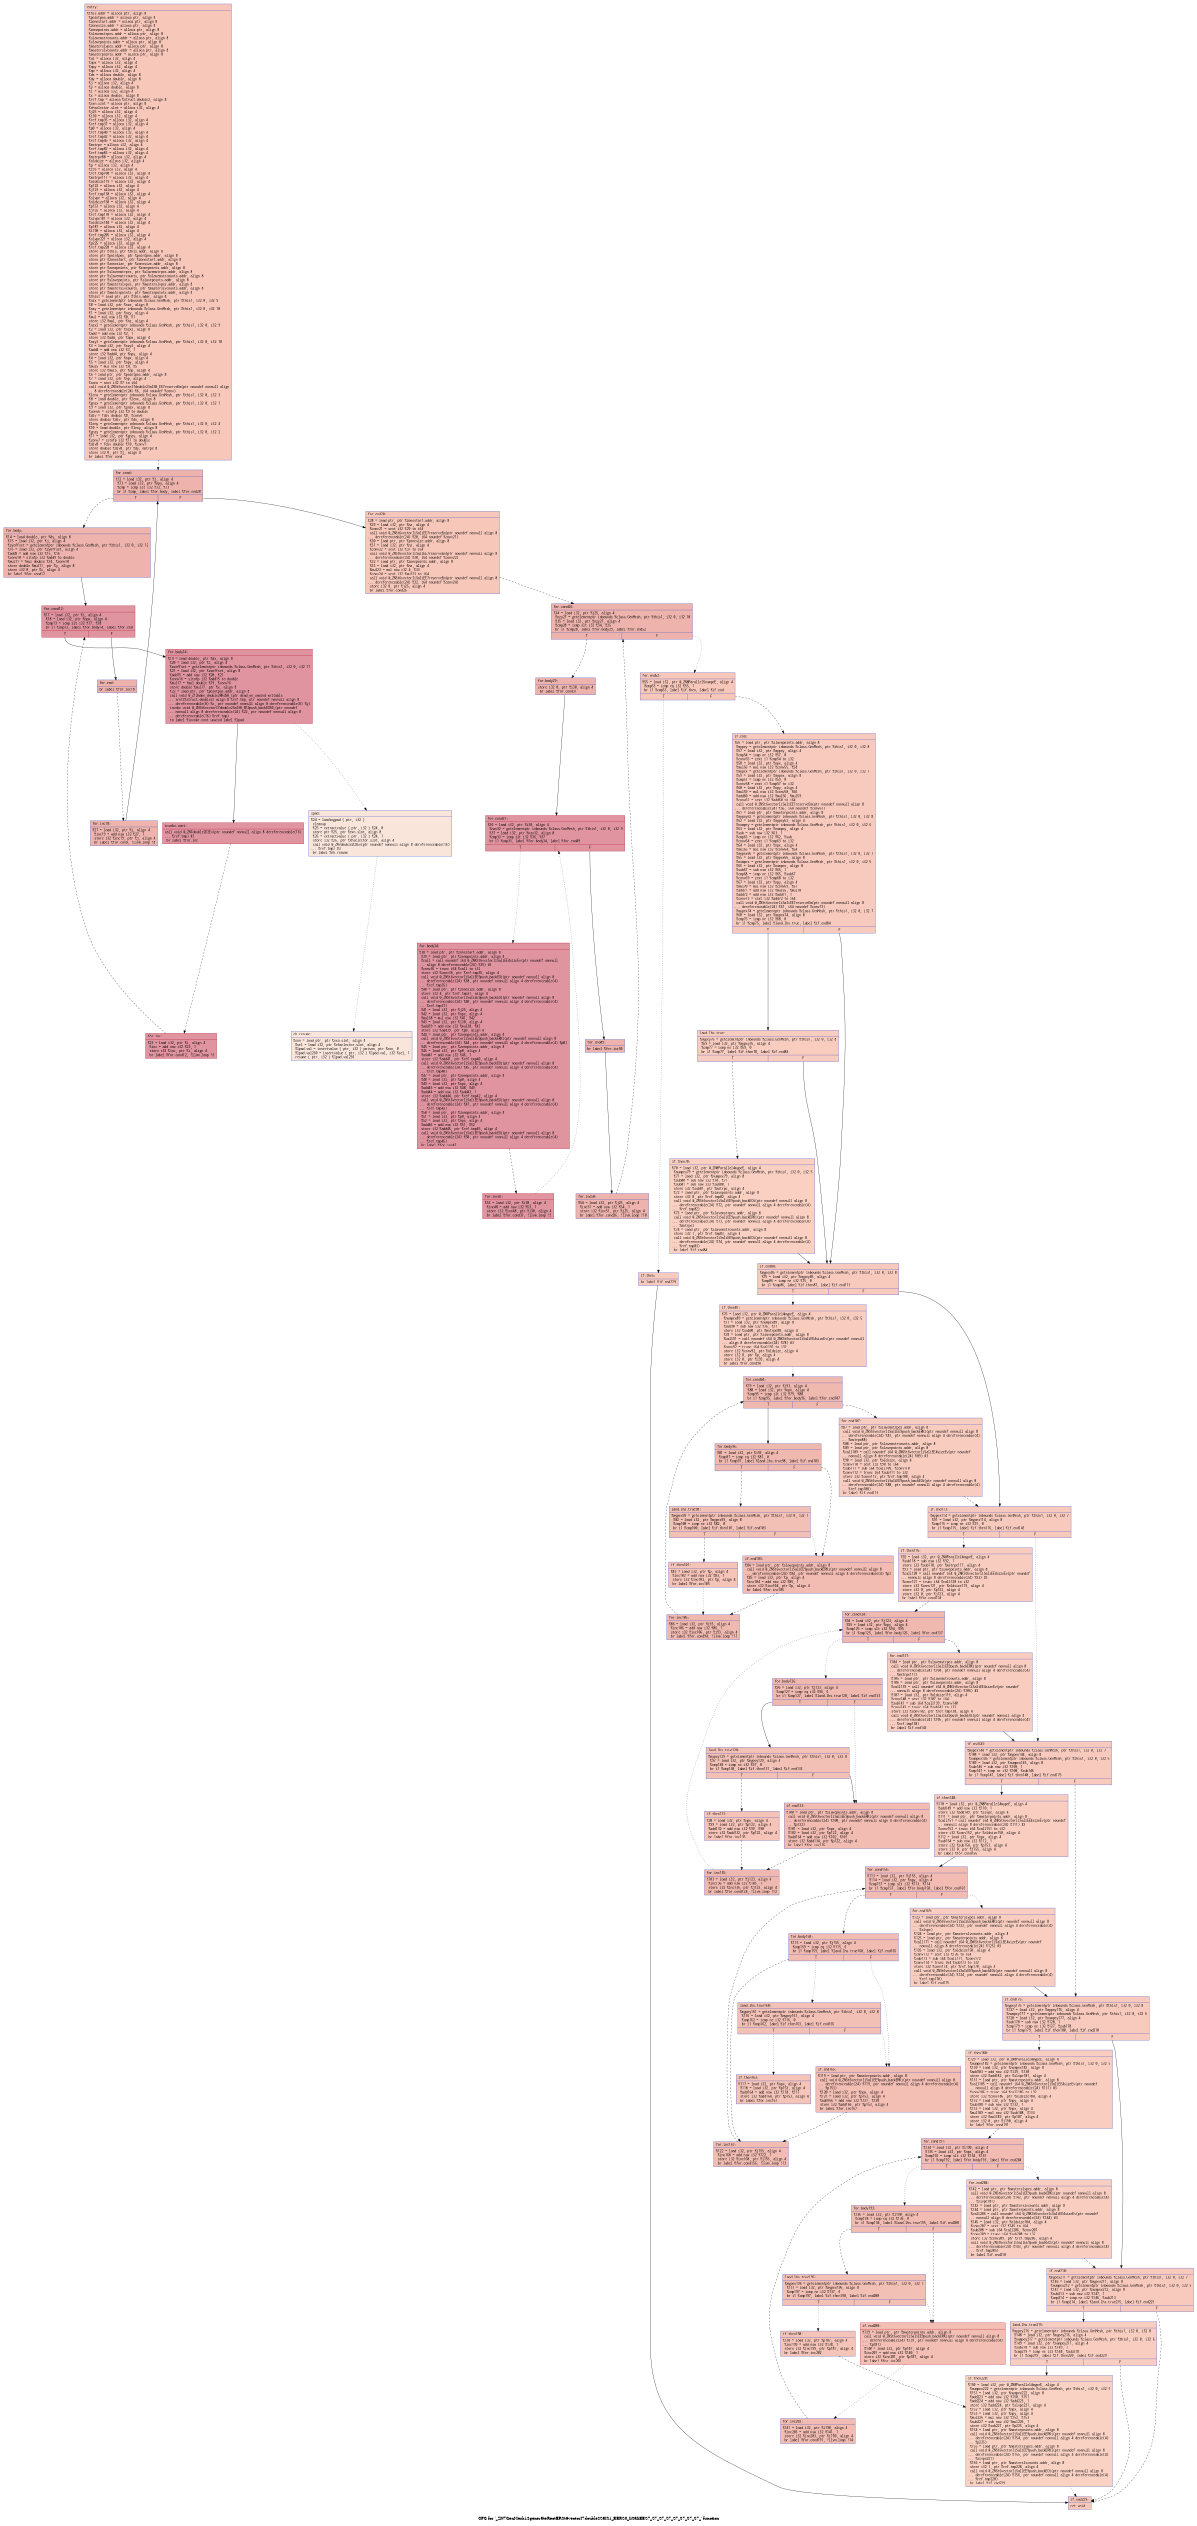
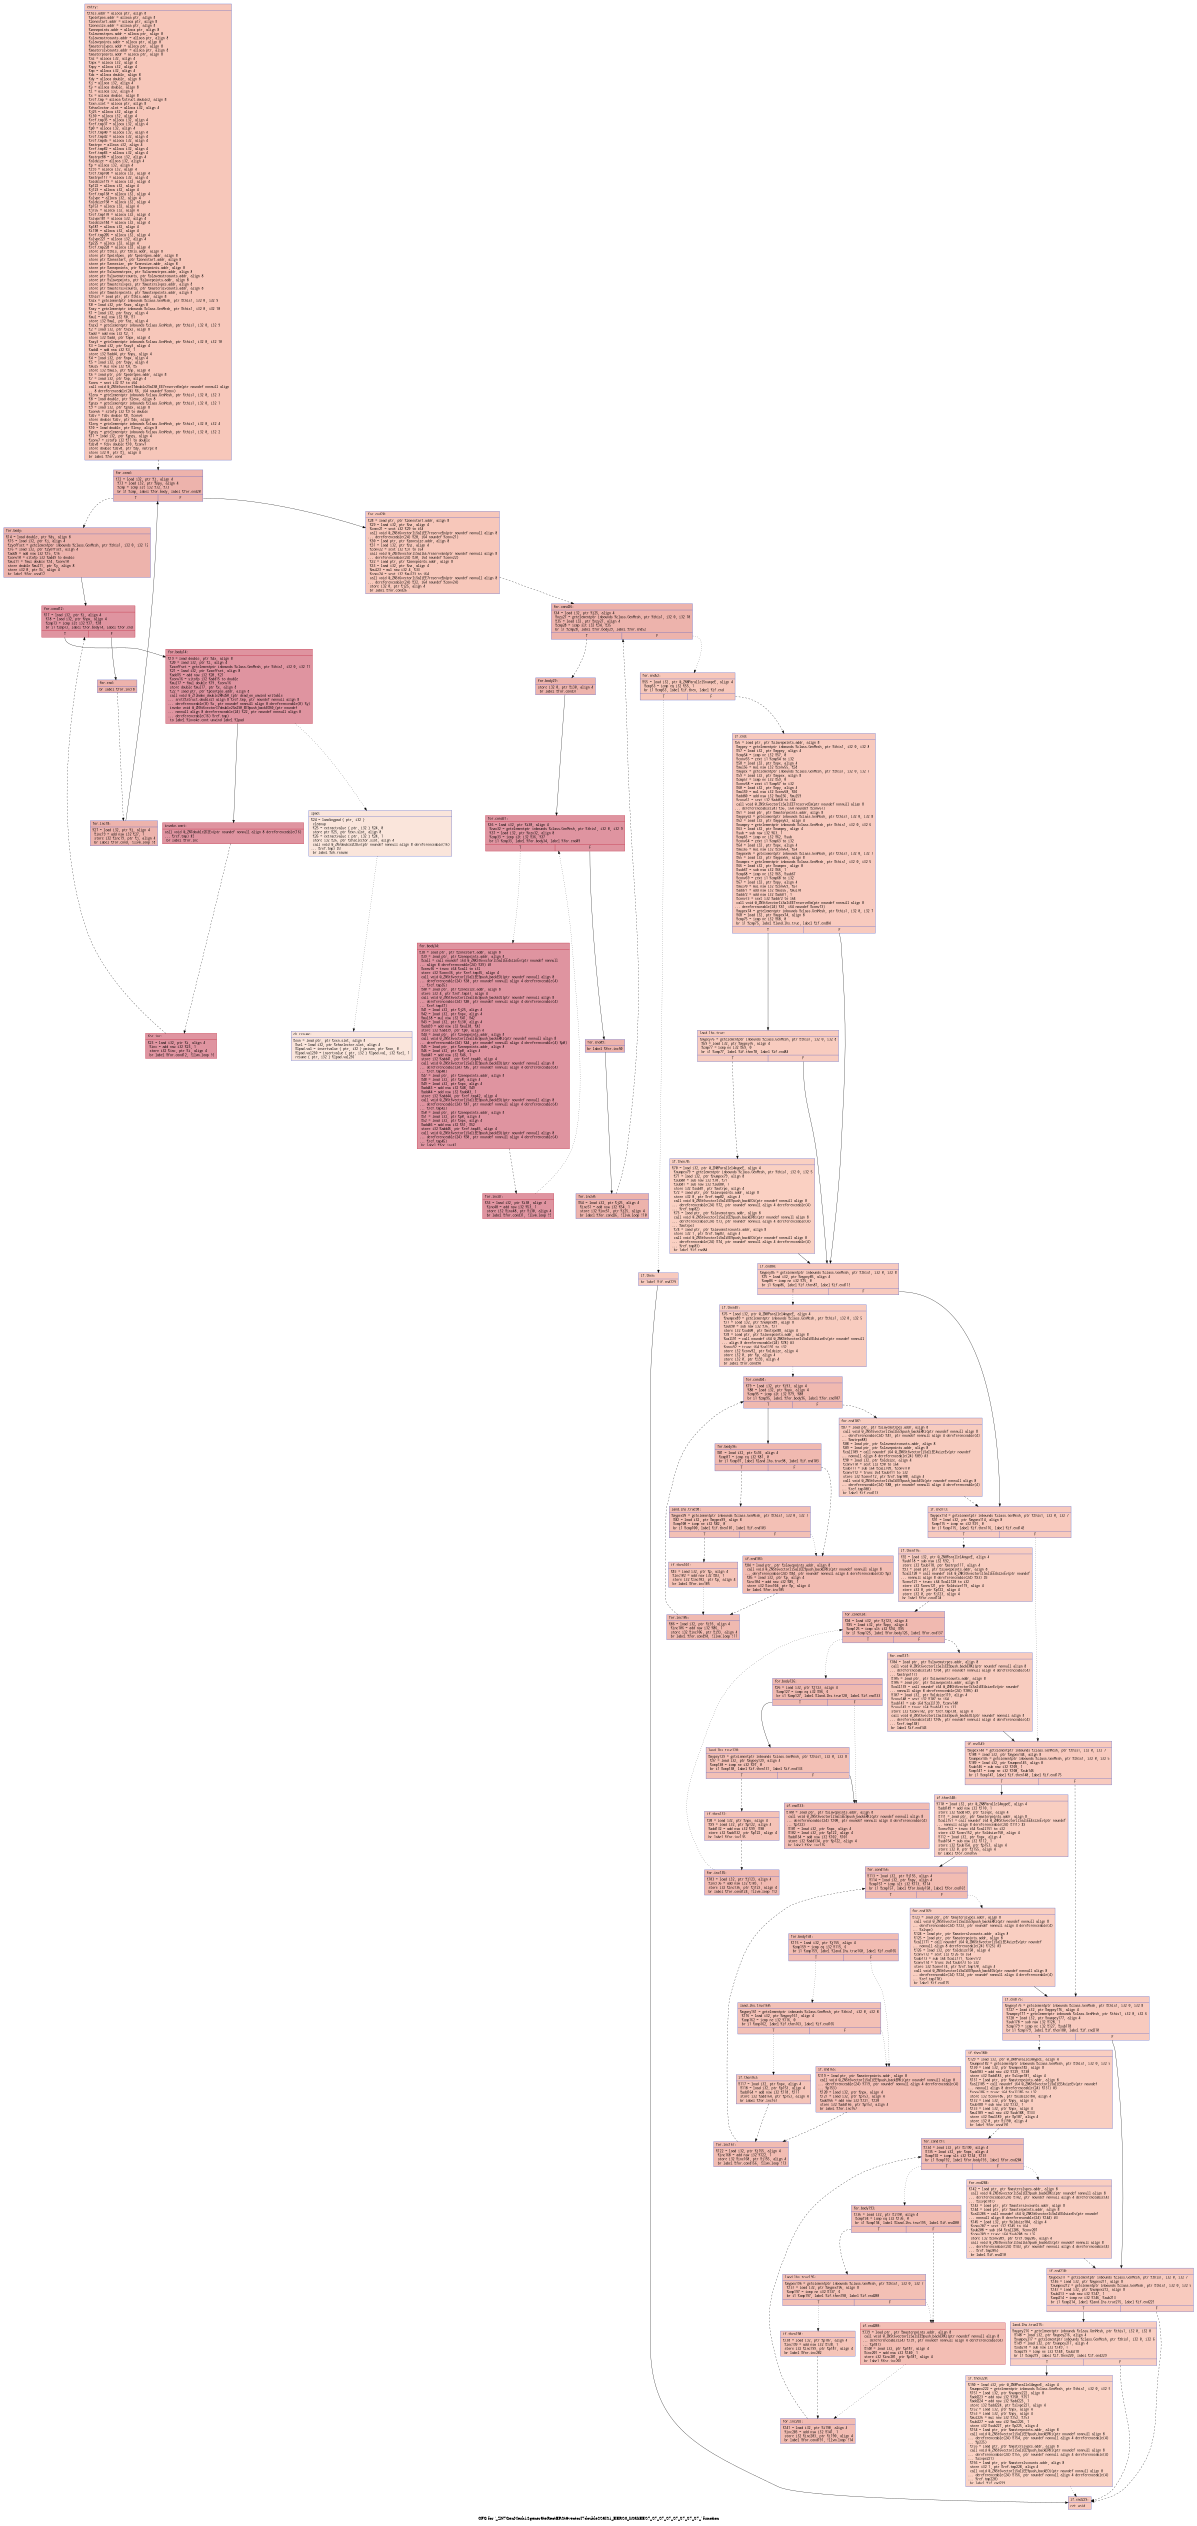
edge "if.end133:" -> "for.inc135:": removed
edge "for.cond156:" -> "for.body158:": removed
edge "for.body158:" -> "for.inc167:": now "if.then163:" -> "for.inc167:"
edge "if.then198:" -> "if.then220:": now "if.then198:" -> "for.inc202:"
